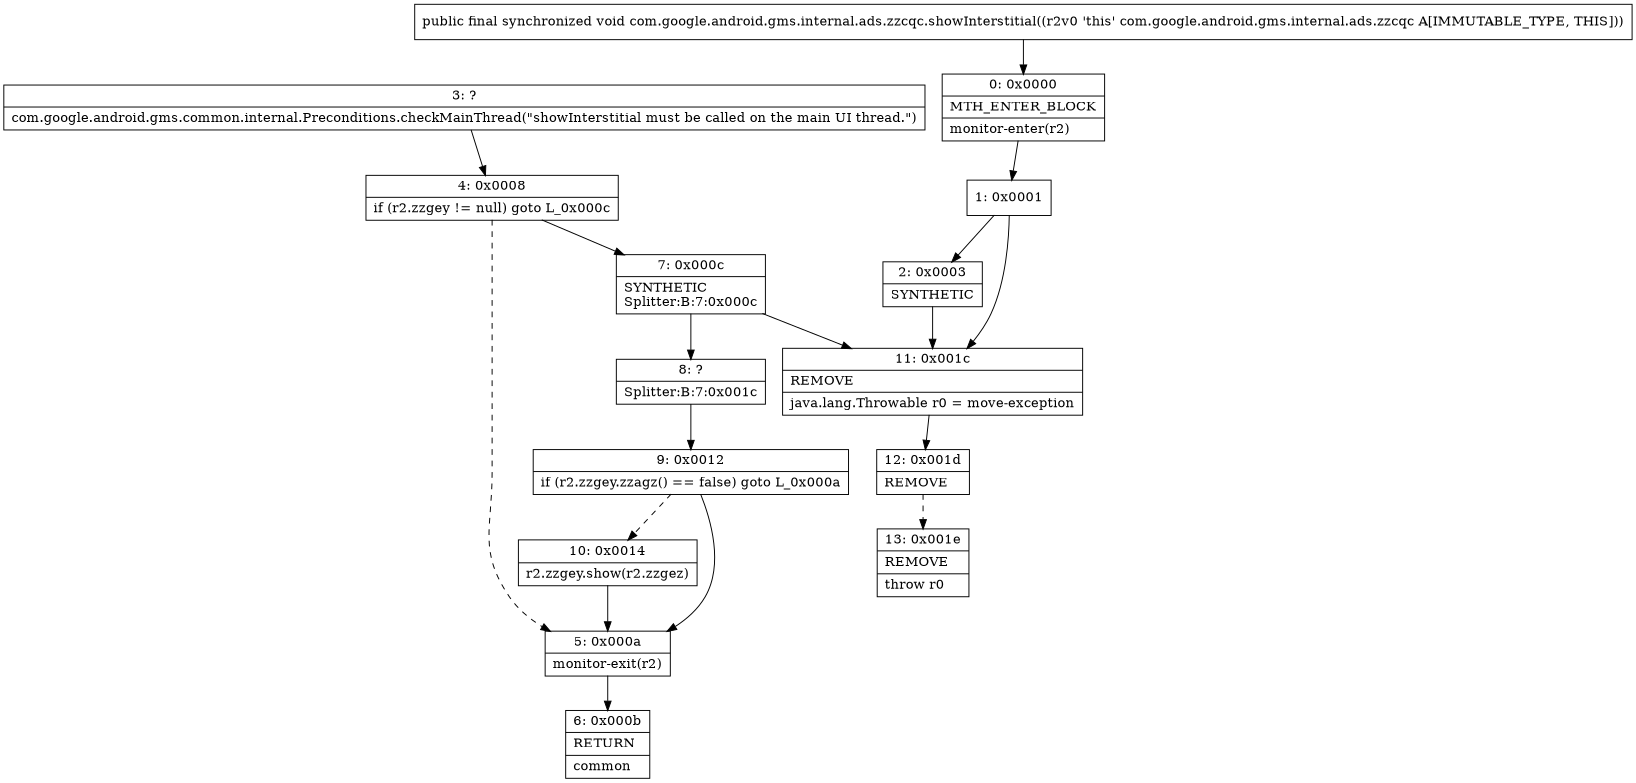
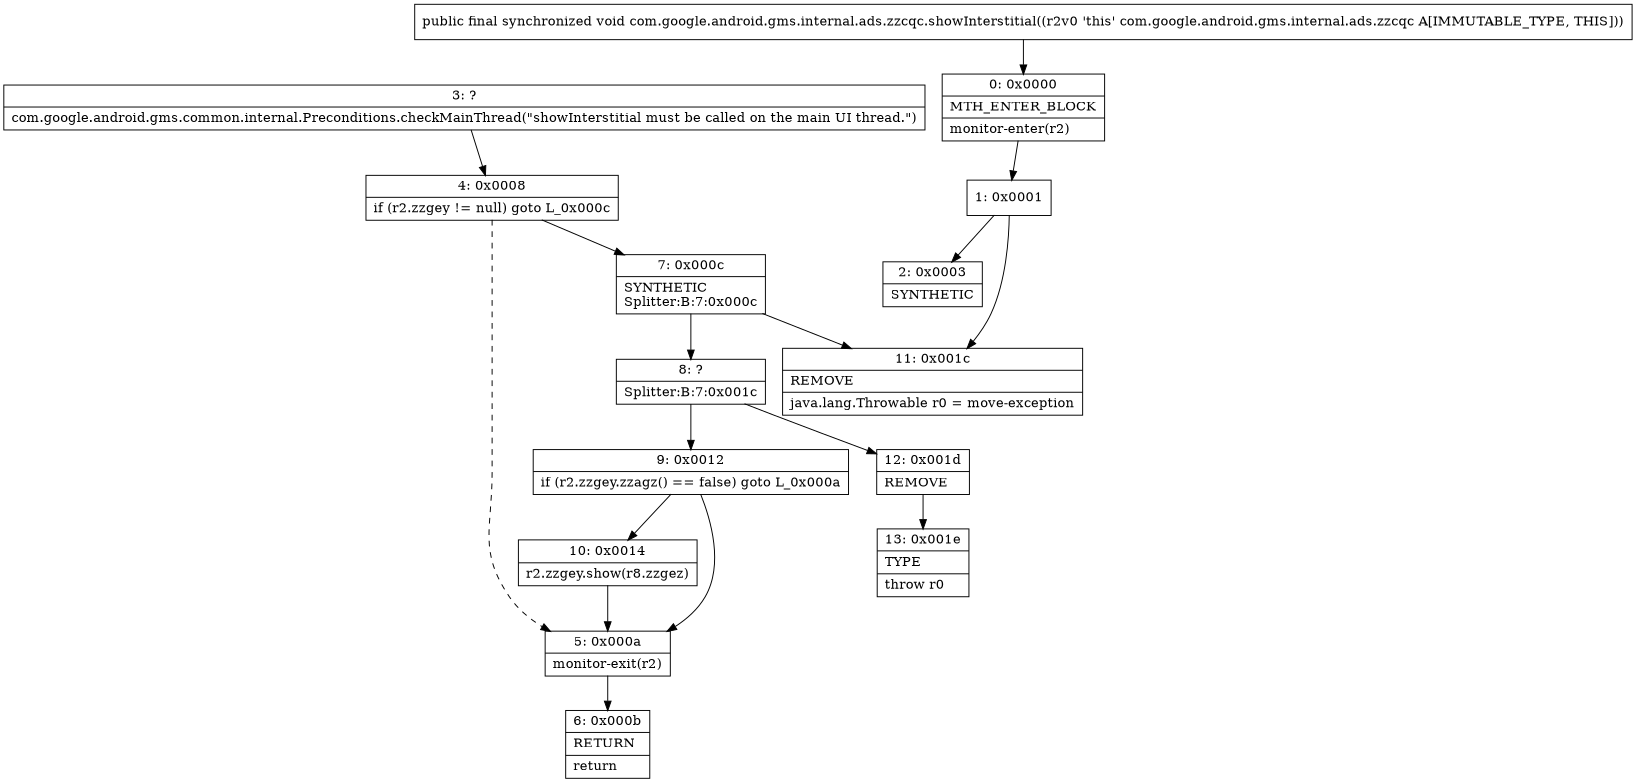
edge "2: 0x0003" -> "11: 0x001c": removed
edge "11: 0x001c" -> "12: 0x001d": now "8: ?" -> "12: 0x001d"
edge "12: 0x001d" -> "13: 0x001e": style dashed -> solid
edge "9: 0x0012" -> "10: 0x0014": style dashed -> solid
node "13: 0x001e": text "REMOVE" -> "TYPE"
node "10: 0x0014": text "r2.zzgey.show(r2.zzgez)" -> "r2.zzgey.show(r8.zzgez)"
node "6: 0x000b": text "common" -> "return"
